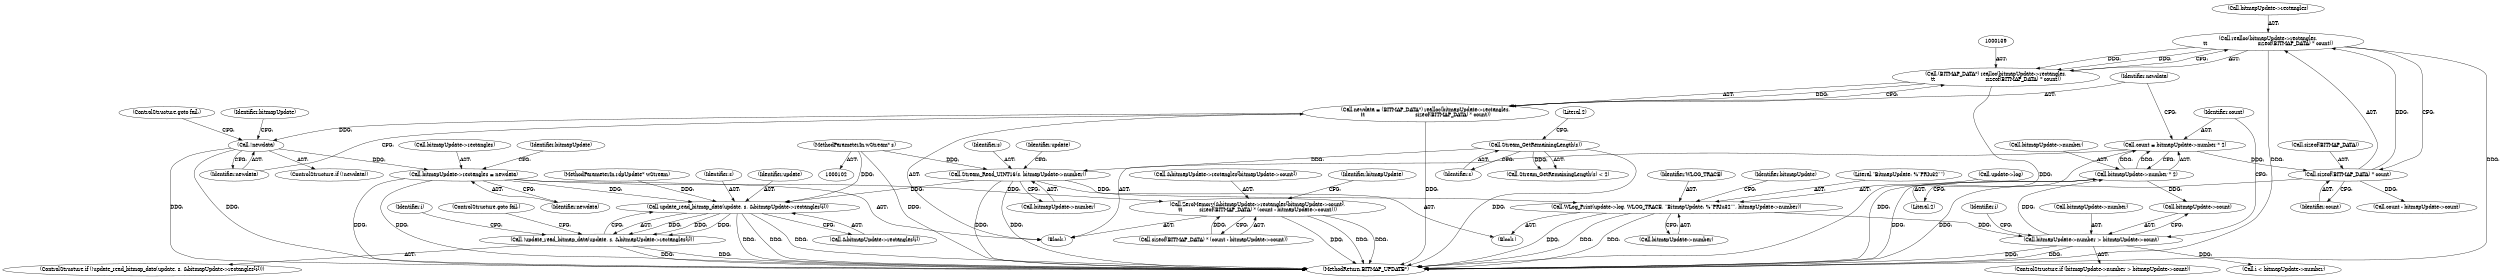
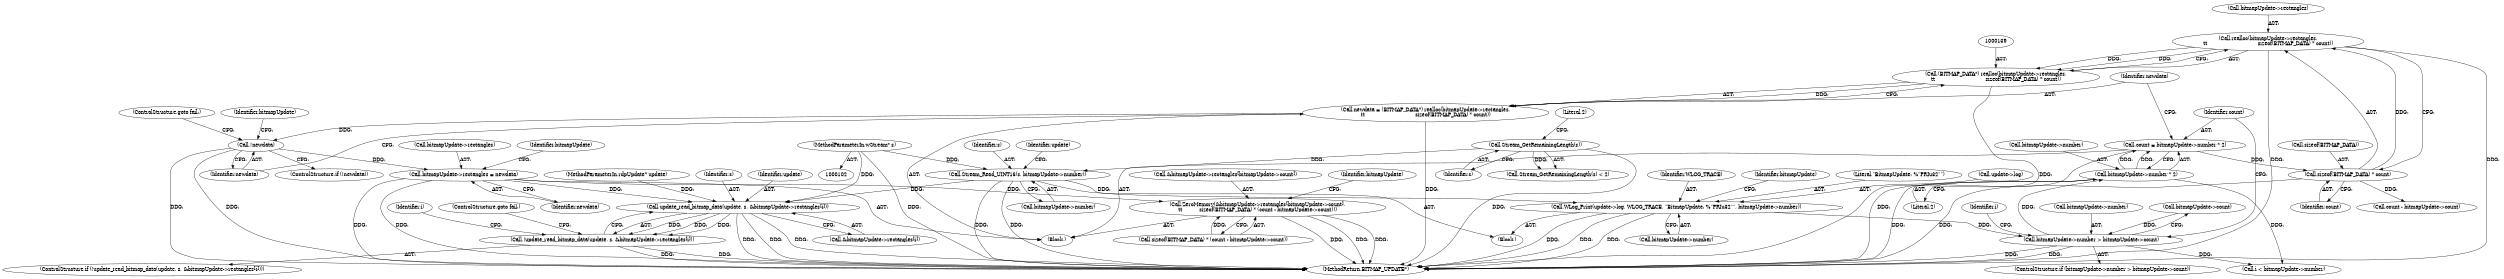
edge "(Call,!newdata)" -> "(ControlStructure,if (!newdata))": label "AST: " -> "CFG: "
node "(MethodParameterIn,rdpUpdate* wStream)": label "(MethodParameterIn,rdpUpdate* wStream)" -> "(MethodParameterIn,rdpUpdate* update)"
edge "(Call,bitmapUpdate->number * 2)" -> "(Call,bitmapUpdate->count)": now "(Call,bitmapUpdate->number * 2)" -> "(Call,i < bitmapUpdate->number)"
edge "(Call,bitmapUpdate->count)" -> "(Call,bitmapUpdate->number > bitmapUpdate->count)": label "AST: " -> "DDG: "
